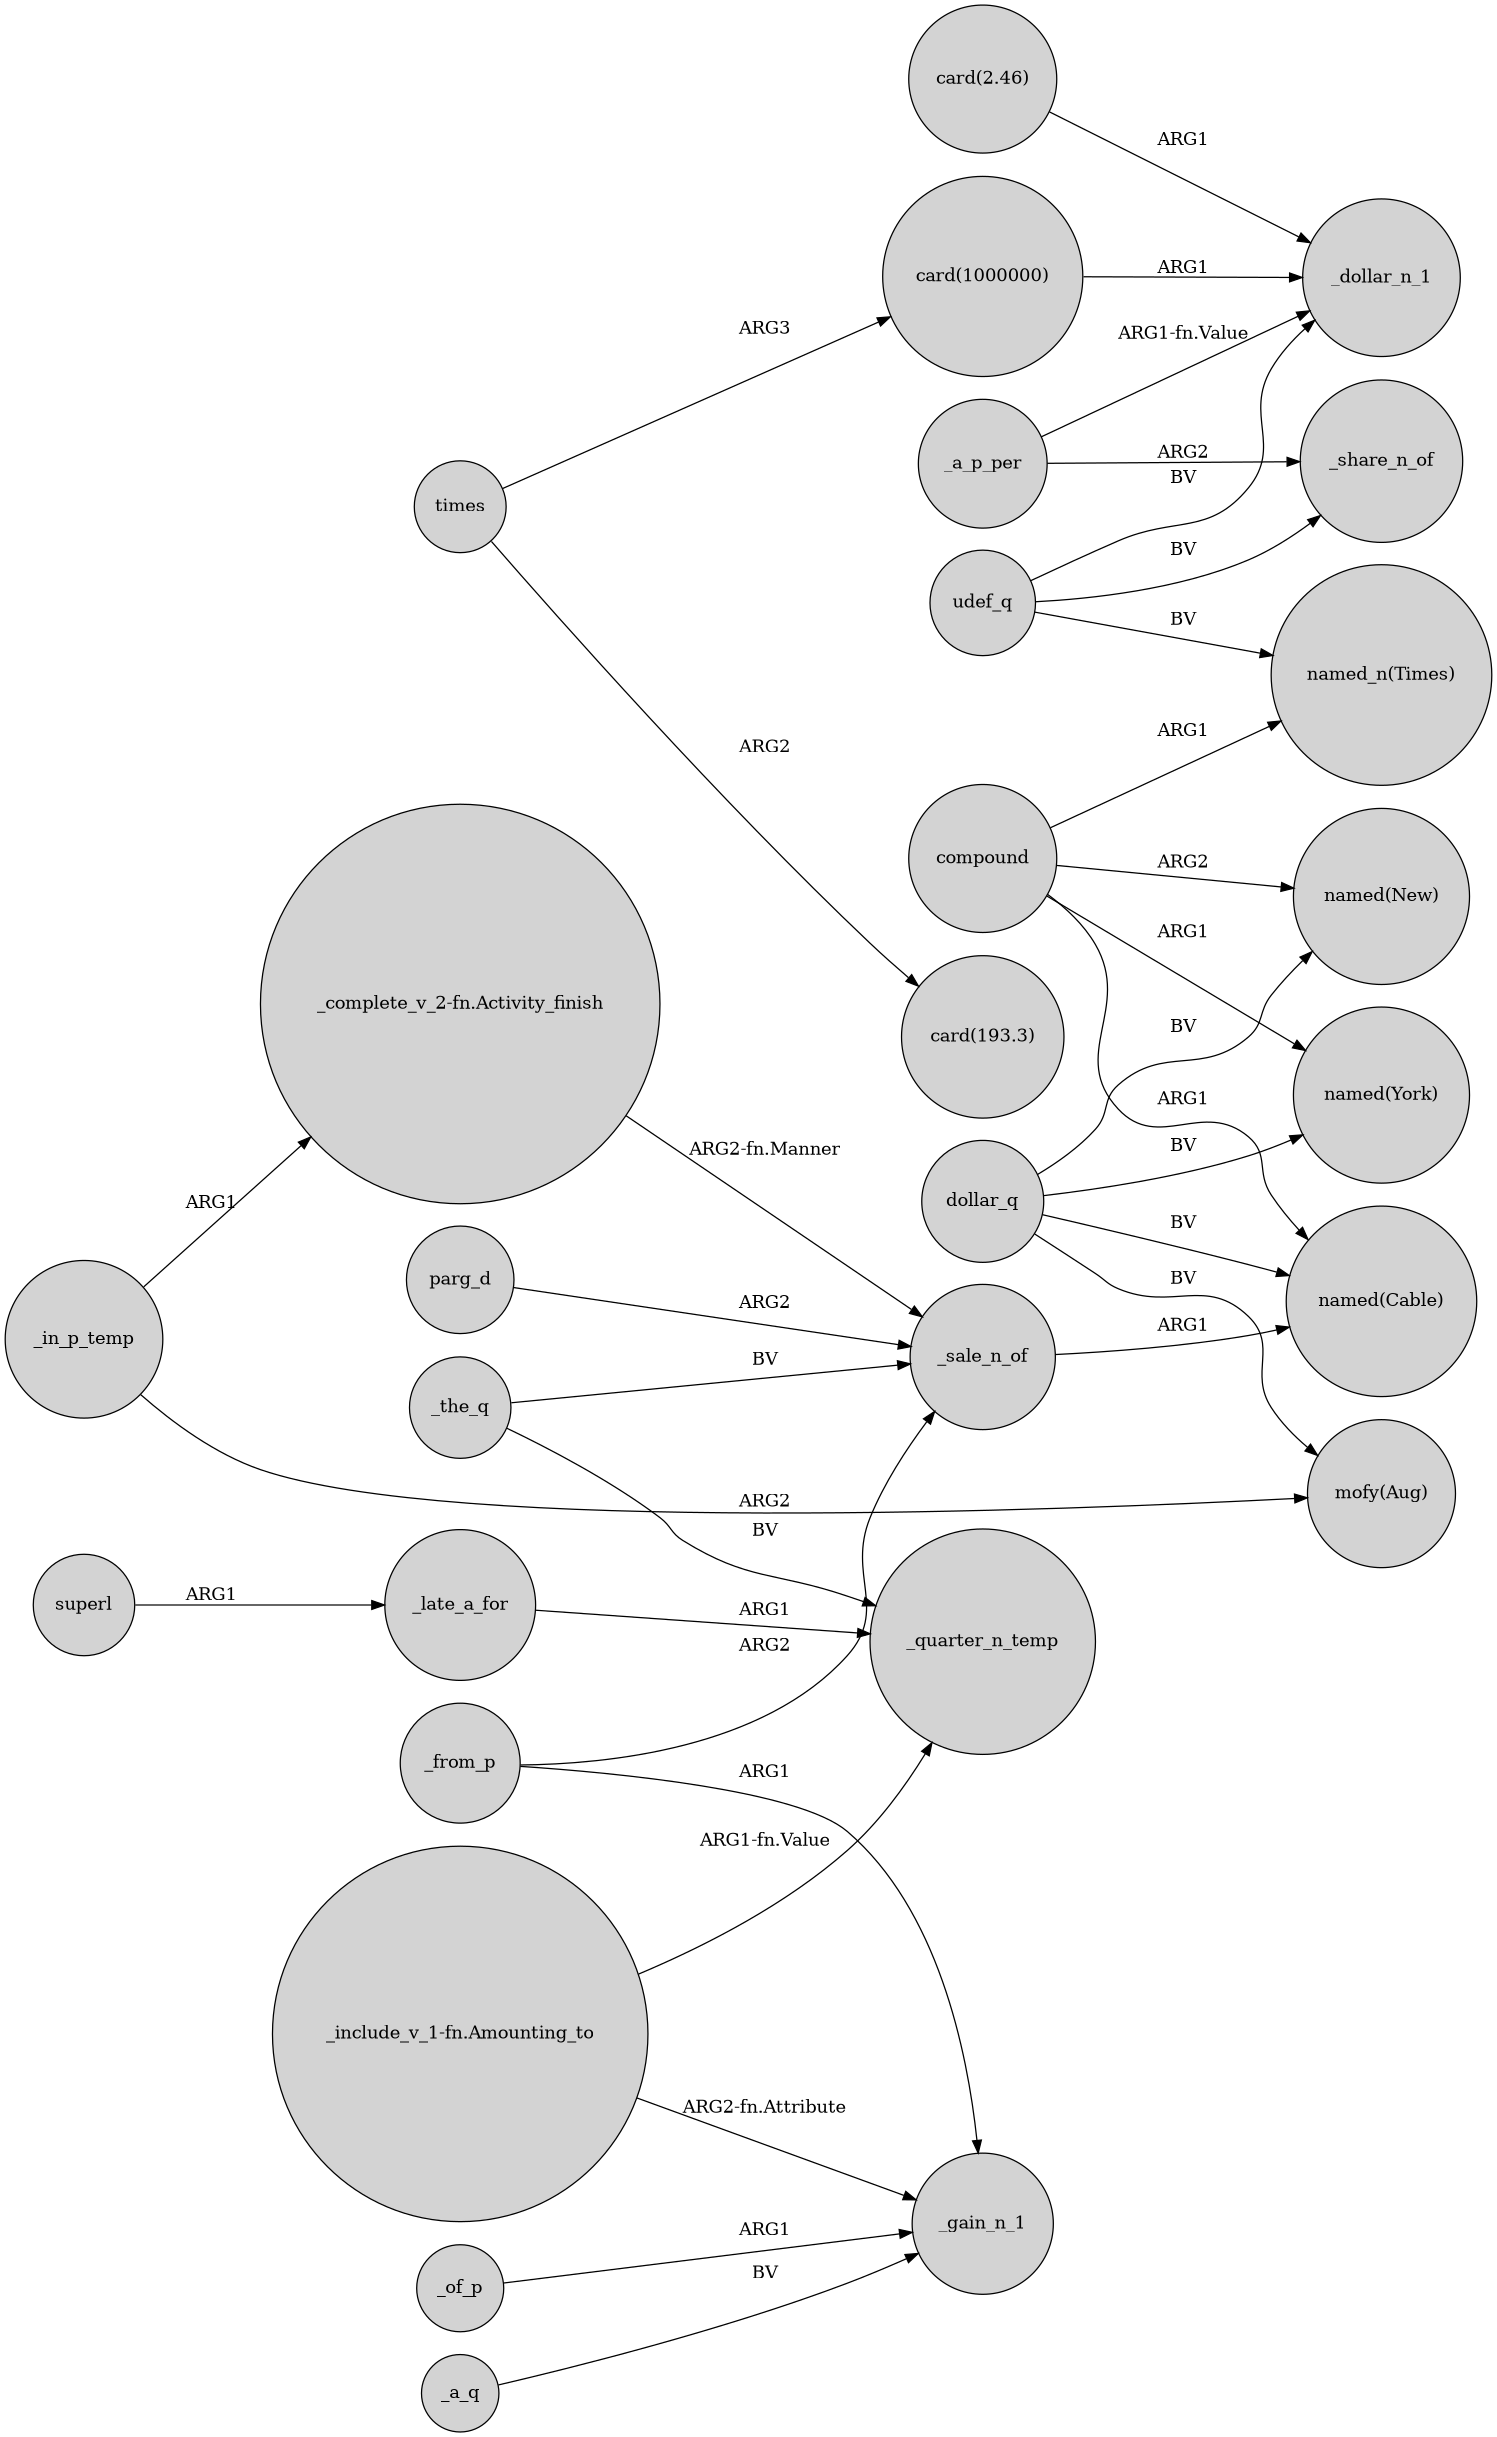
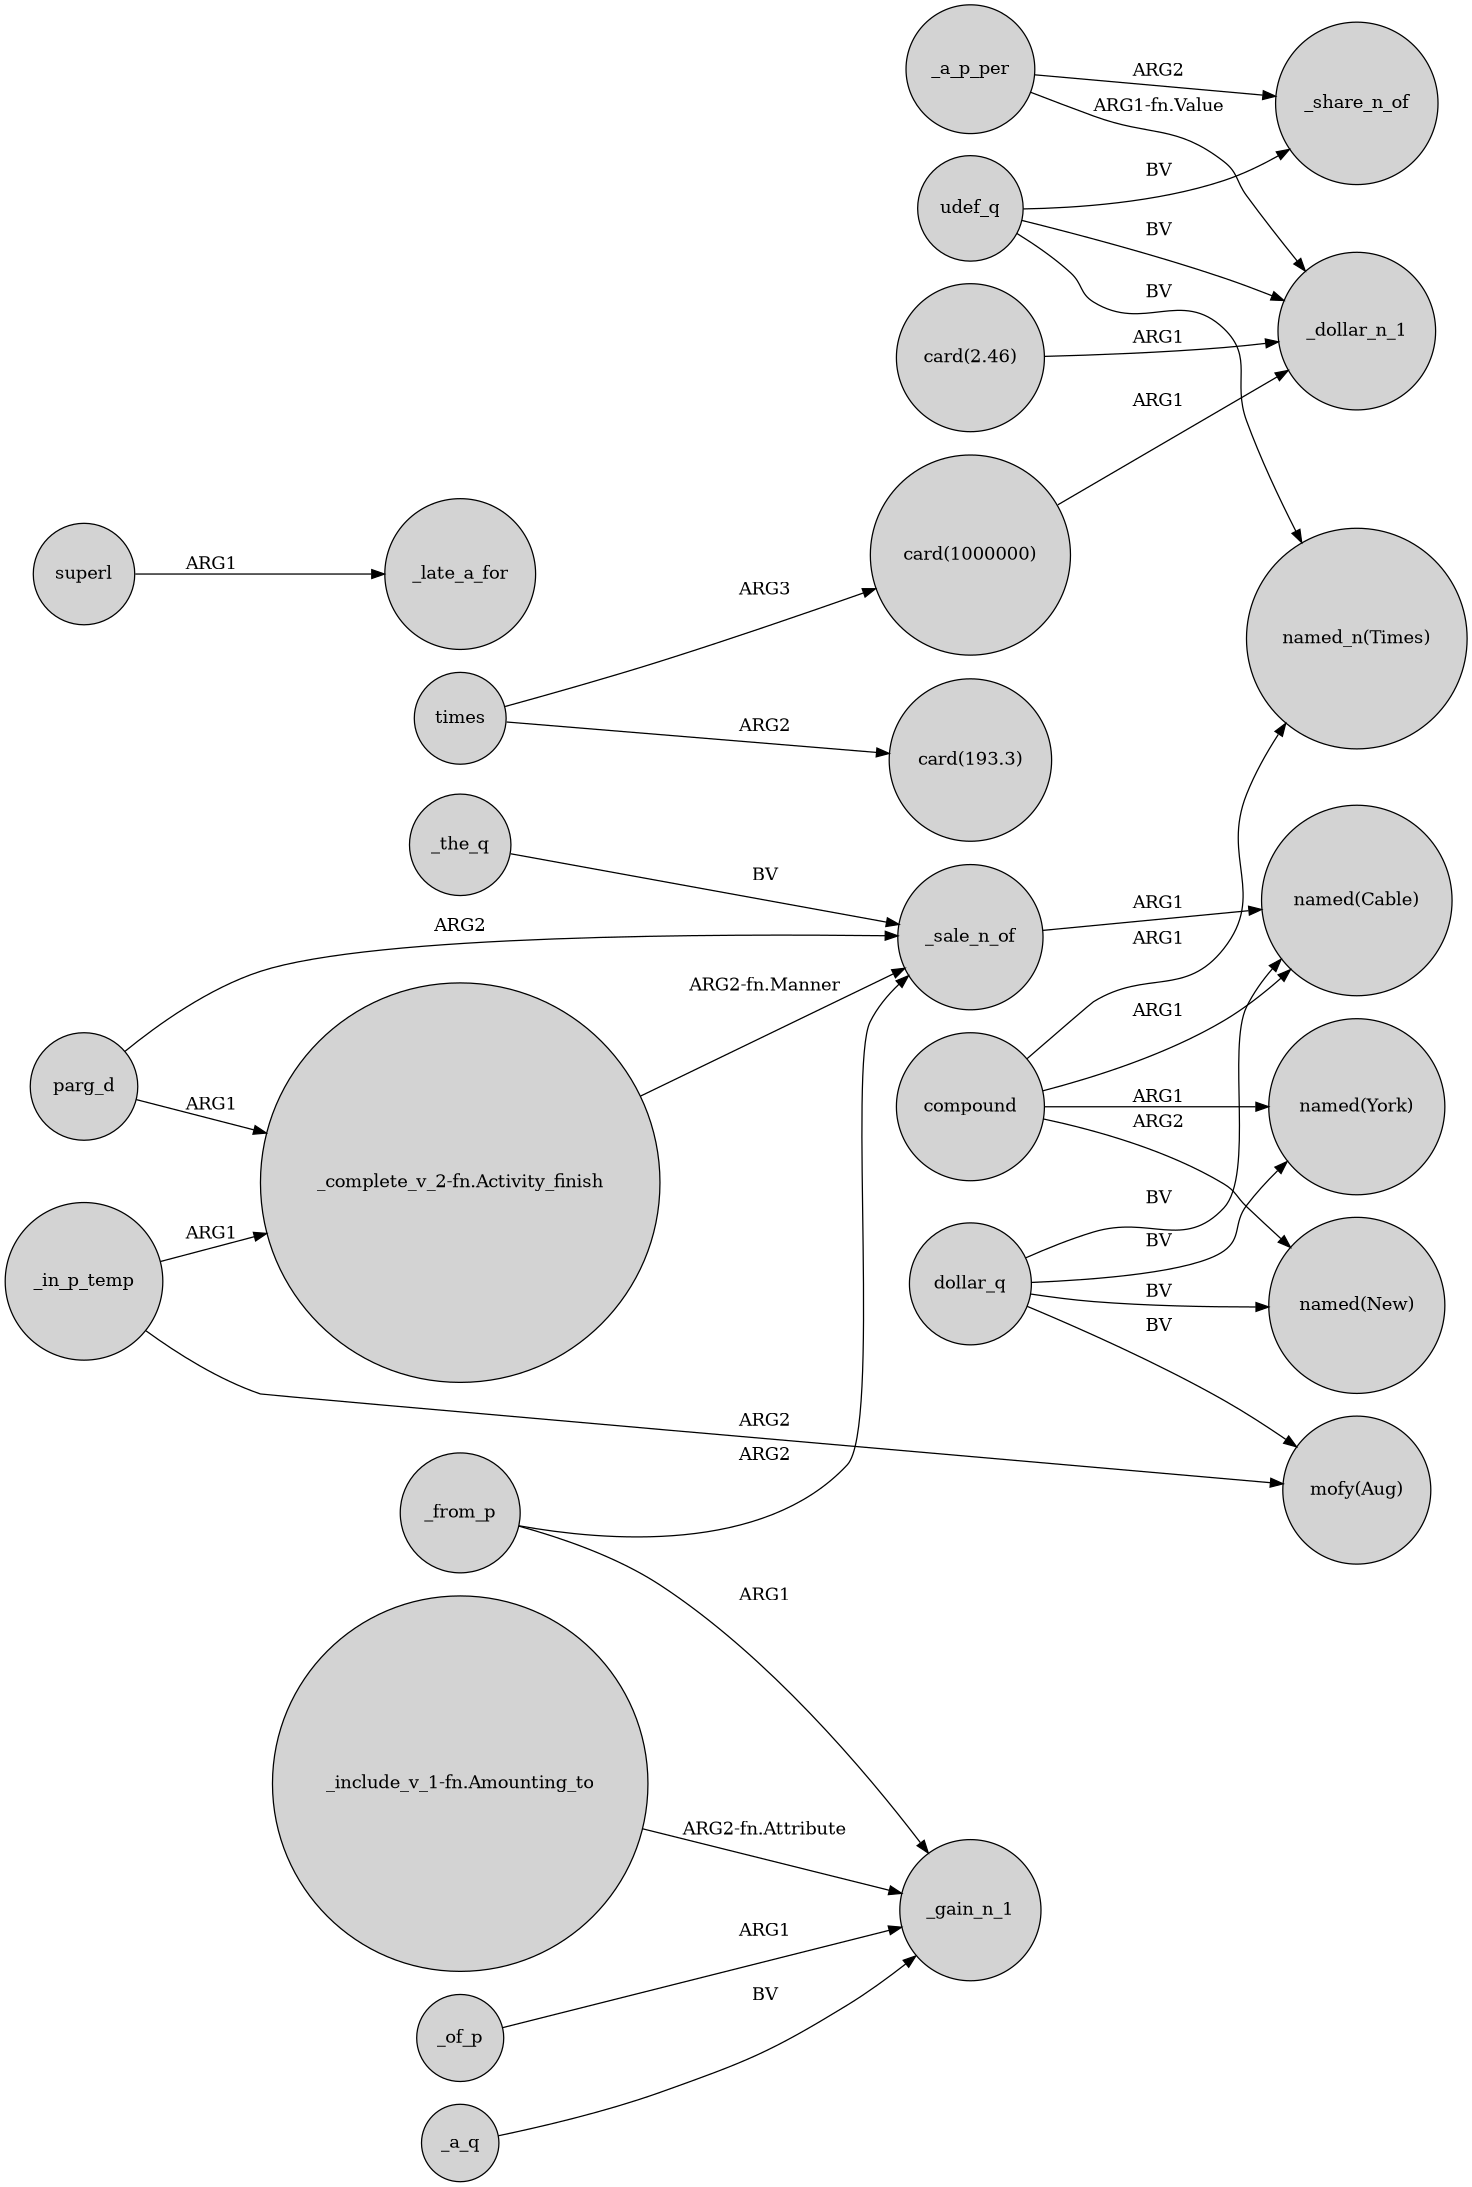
edge "parg_d" -> "_complete_v_2-fn.Activity_finish": added, label "ARG1"
node "_quarter_n_temp": removed
